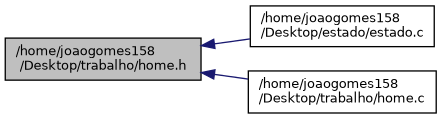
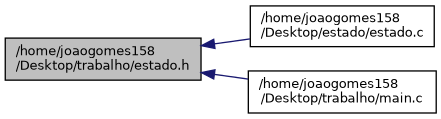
node "/home/joaogomes158 /Desktop/trabalho/home.h": label "/home/joaogomes158 /Desktop/trabalho/home.h" -> "/home/joaogomes158 /Desktop/trabalho/estado.h"
node "/home/joaogomes158 /Desktop/trabalho/home.c": label "/home/joaogomes158 /Desktop/trabalho/home.c" -> "/home/joaogomes158 /Desktop/trabalho/main.c"
